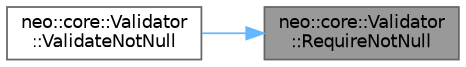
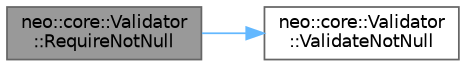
edge "neo::core::Validator ::ValidateNotNull" -> "neo::core::Validator ::RequireNotNull": reversed
